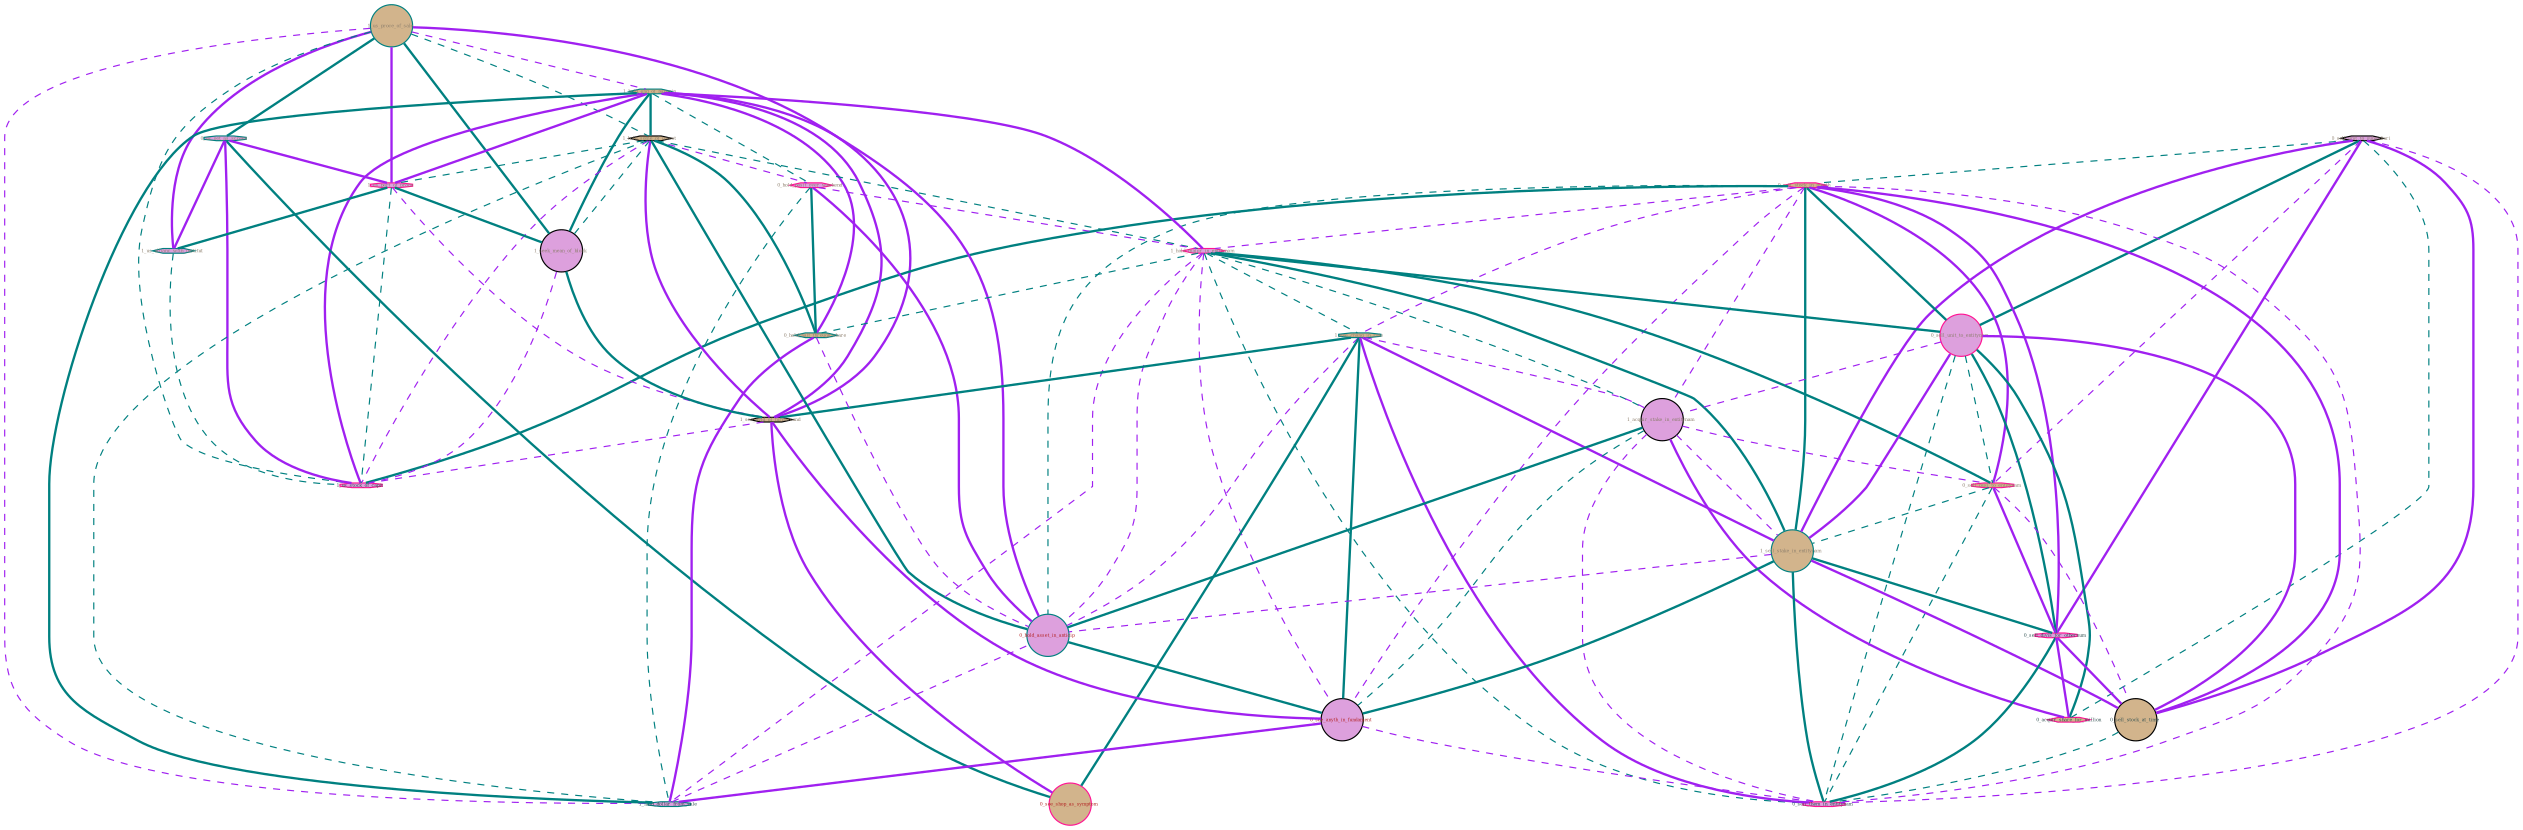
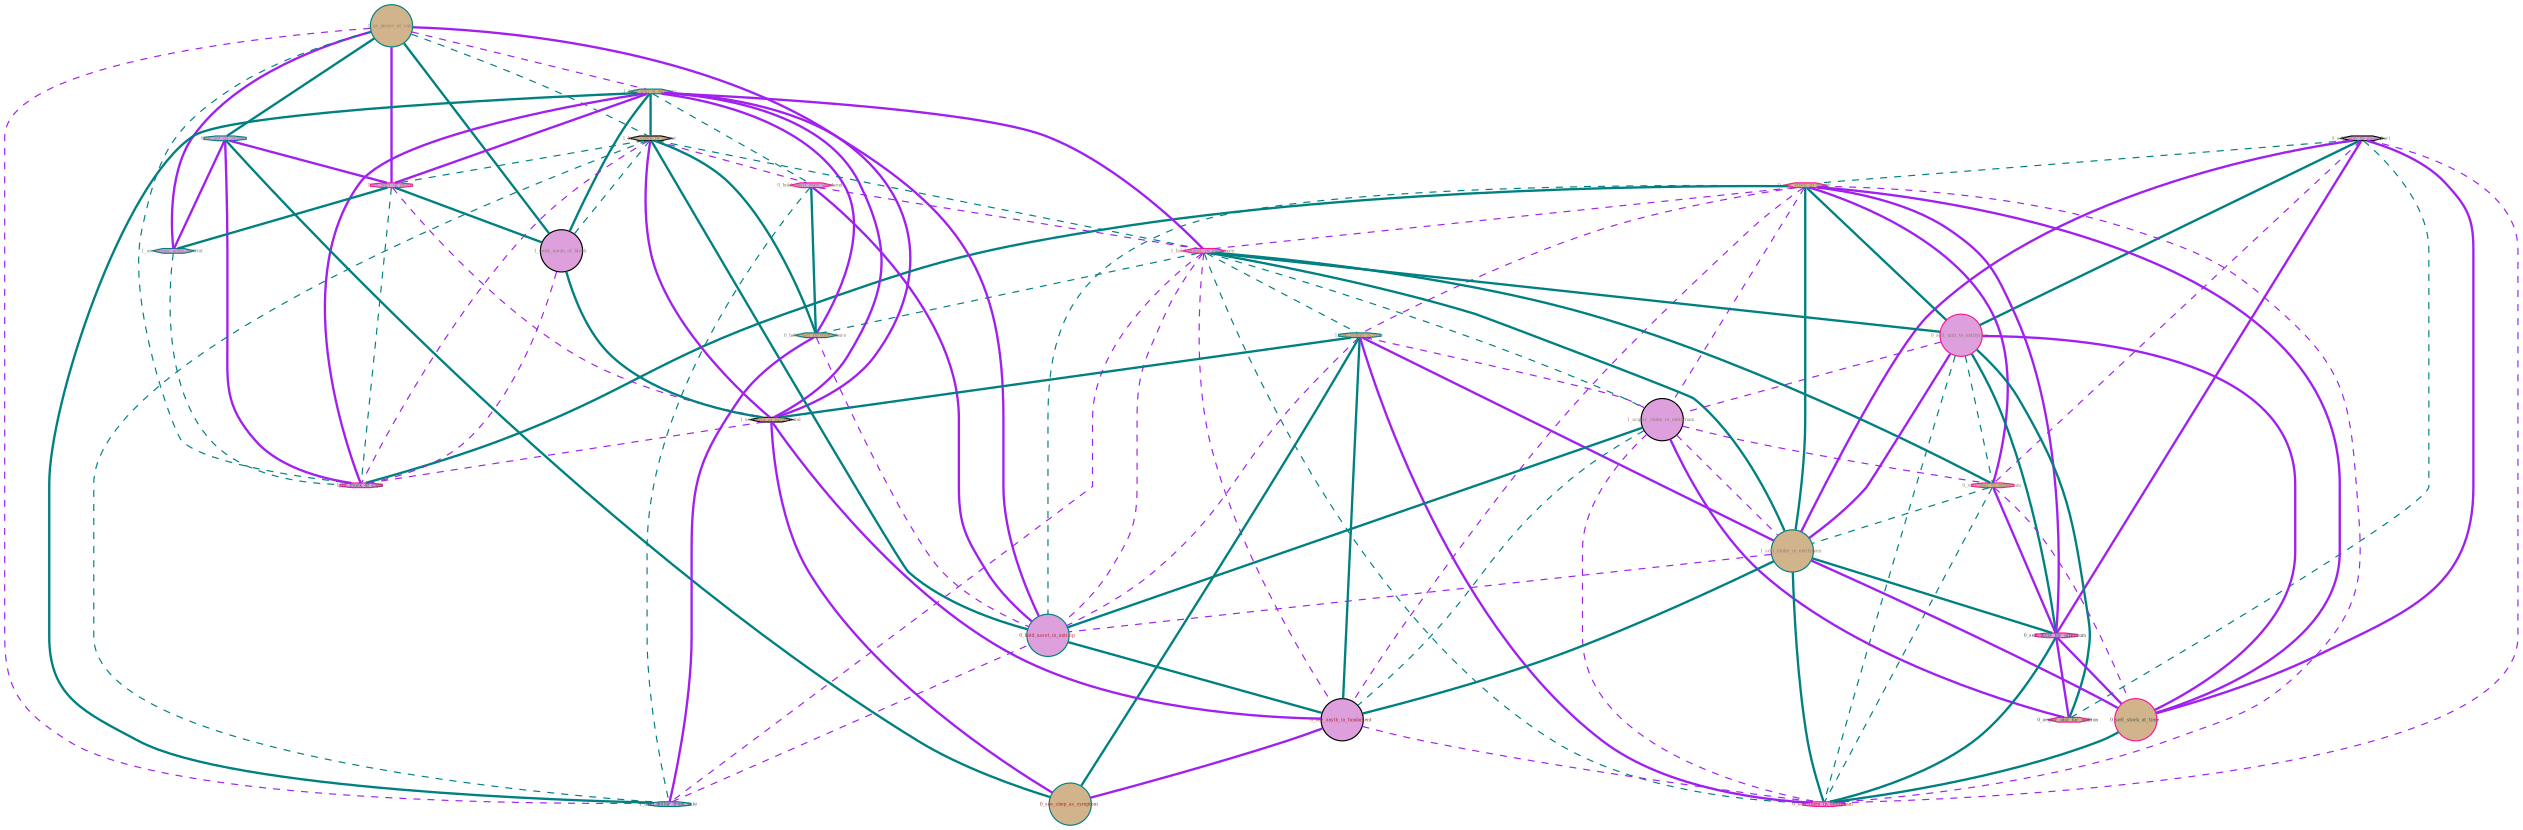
node "0_acquir_share_for_million": label "0_acquir_share_for_million" -> "0_acquir_unit_for_million"
node "0_sell_stock_at_time": color black -> deeppink
edge "0_see_anyth_in_fundament" -- "1_hold_dollar_from_sale": now "0_see_anyth_in_fundament" -- "0_see_shop_as_symptom"
edge "0_sell_stock_at_time" -- "0_sell_them_in_entitynam": style dashed -> bold
node "0_see_shop_as_symptom": color deeppink -> teal
node "0_sell_them_in_entitynam": fontcolor #2f4f4f -> #b22222
